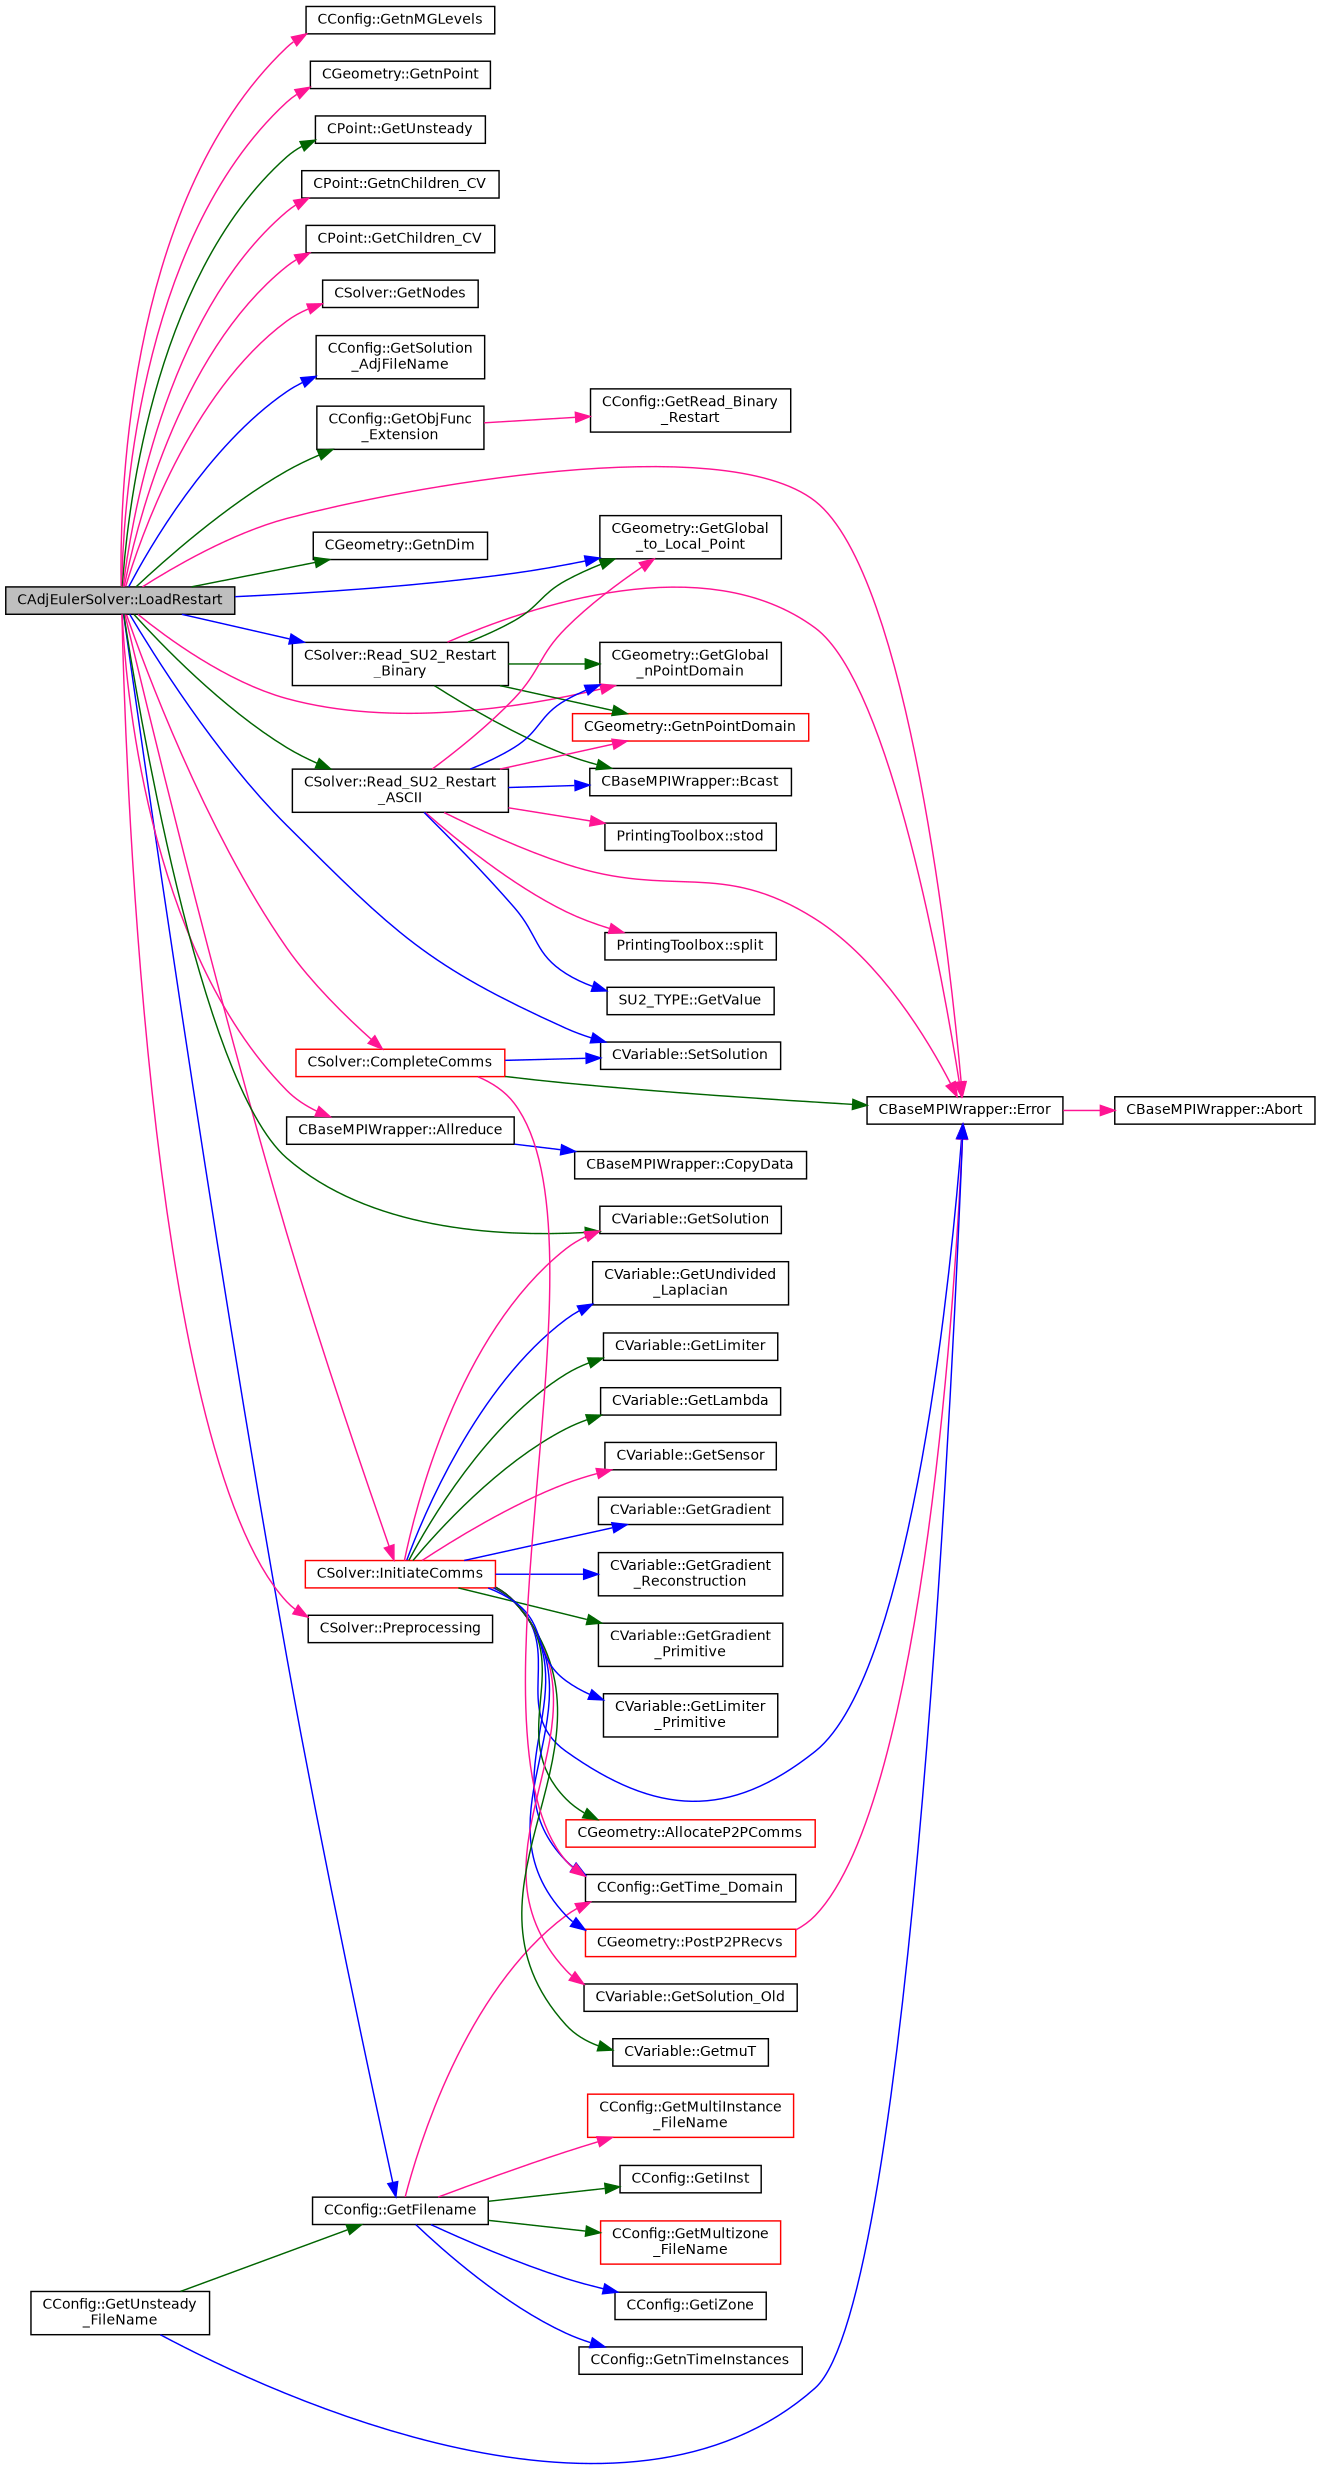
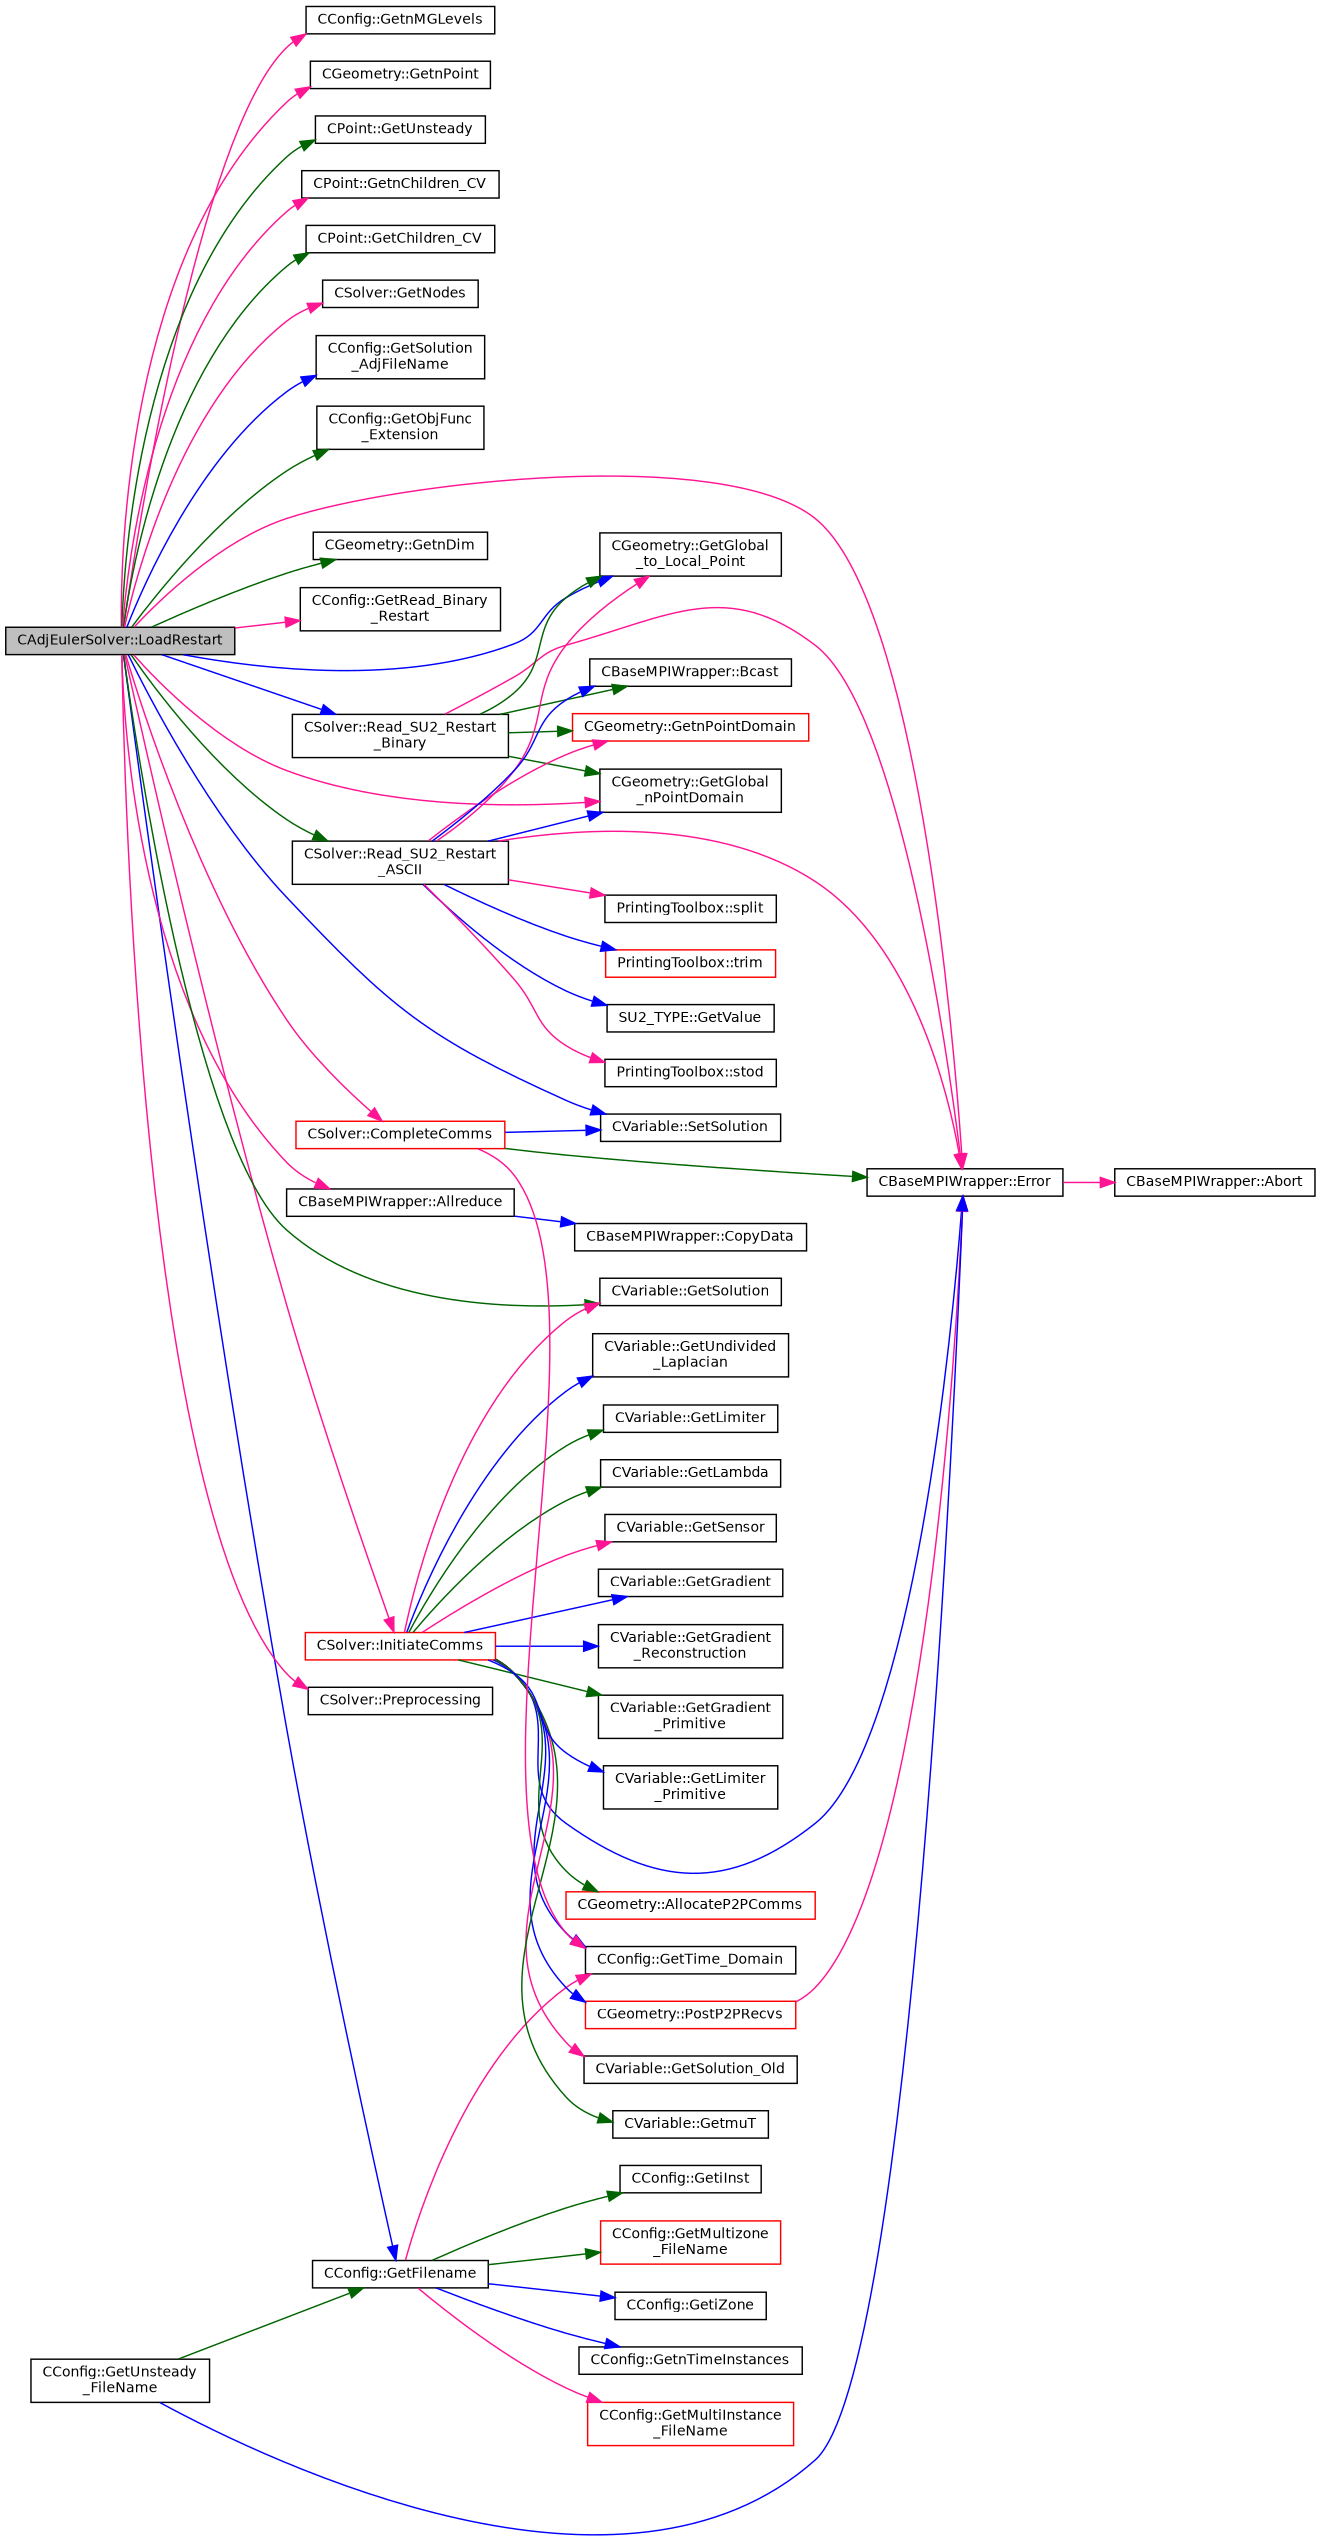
edge "CAdjEulerSolver::LoadRestart" -> "CPoint::GetChildren_CV": color deeppink -> darkgreen
edge "CConfig::GetObjFunc _Extension" -> "CConfig::GetRead_Binary _Restart": now "CAdjEulerSolver::LoadRestart" -> "CConfig::GetRead_Binary _Restart"
node "PrintingToolbox::trim": added
